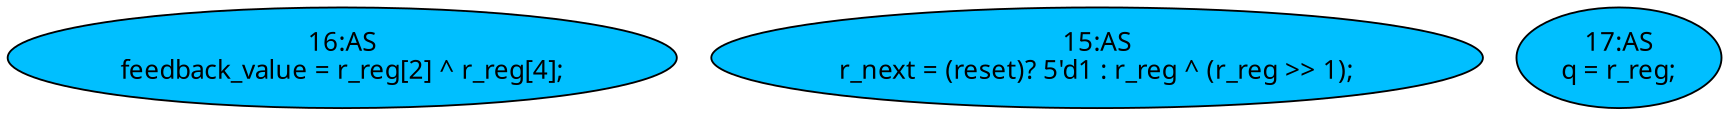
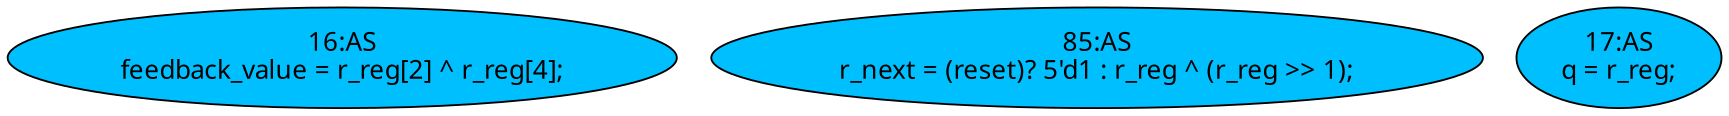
node "15:AS r_next = (reset)? 5'd1 : r_reg ^ (r_reg >> 1);": label "15:AS r_next = (reset)? 5'd1 : r_reg ^ (r_reg >> 1);" -> "85:AS r_next = (reset)? 5'd1 : r_reg ^ (r_reg >> 1);"
